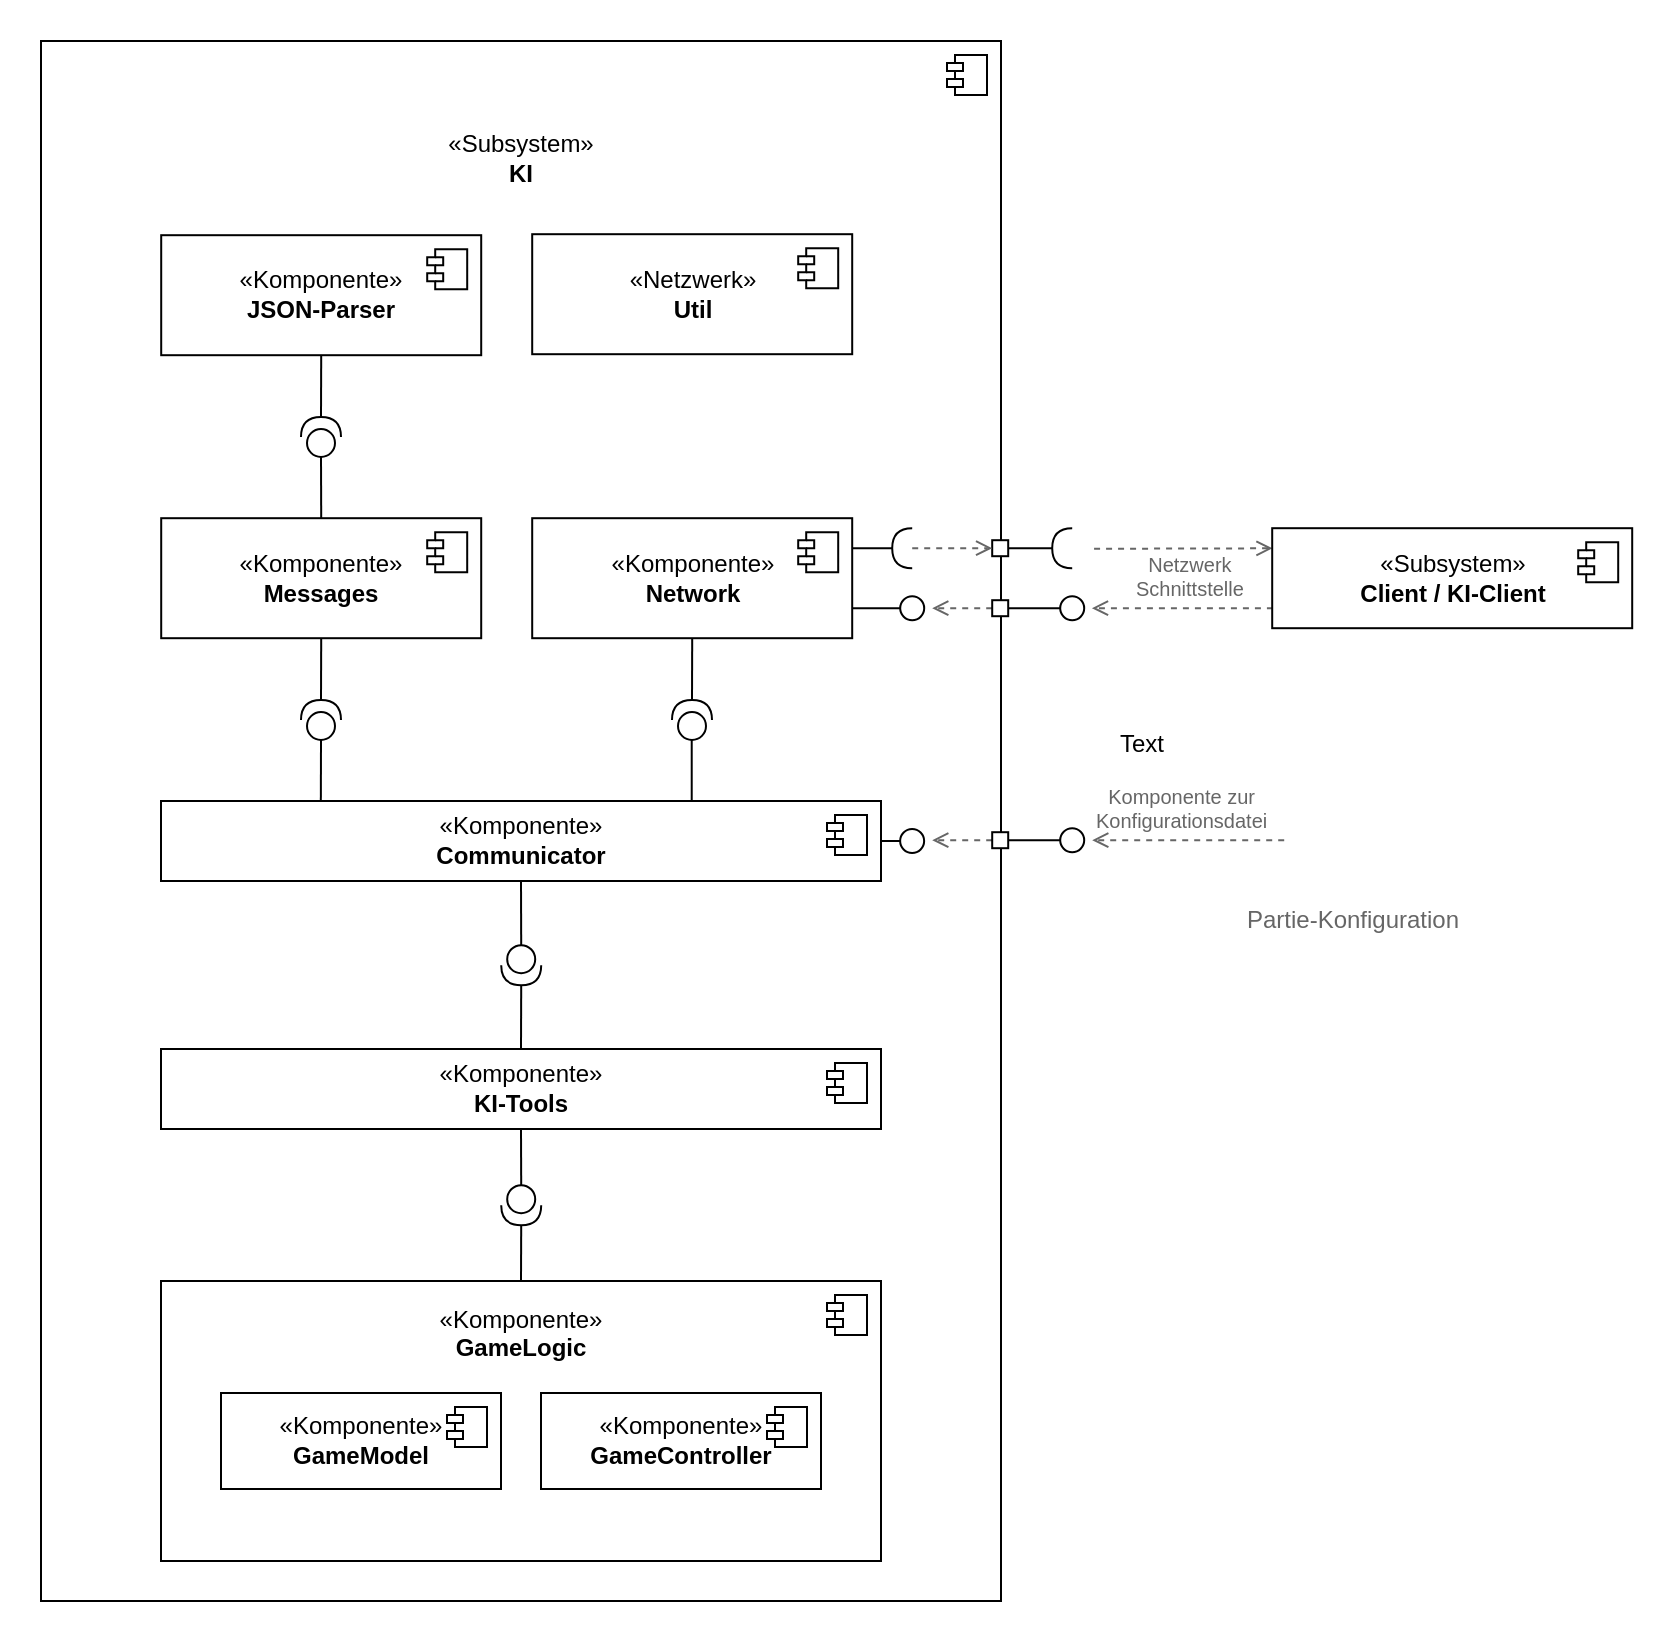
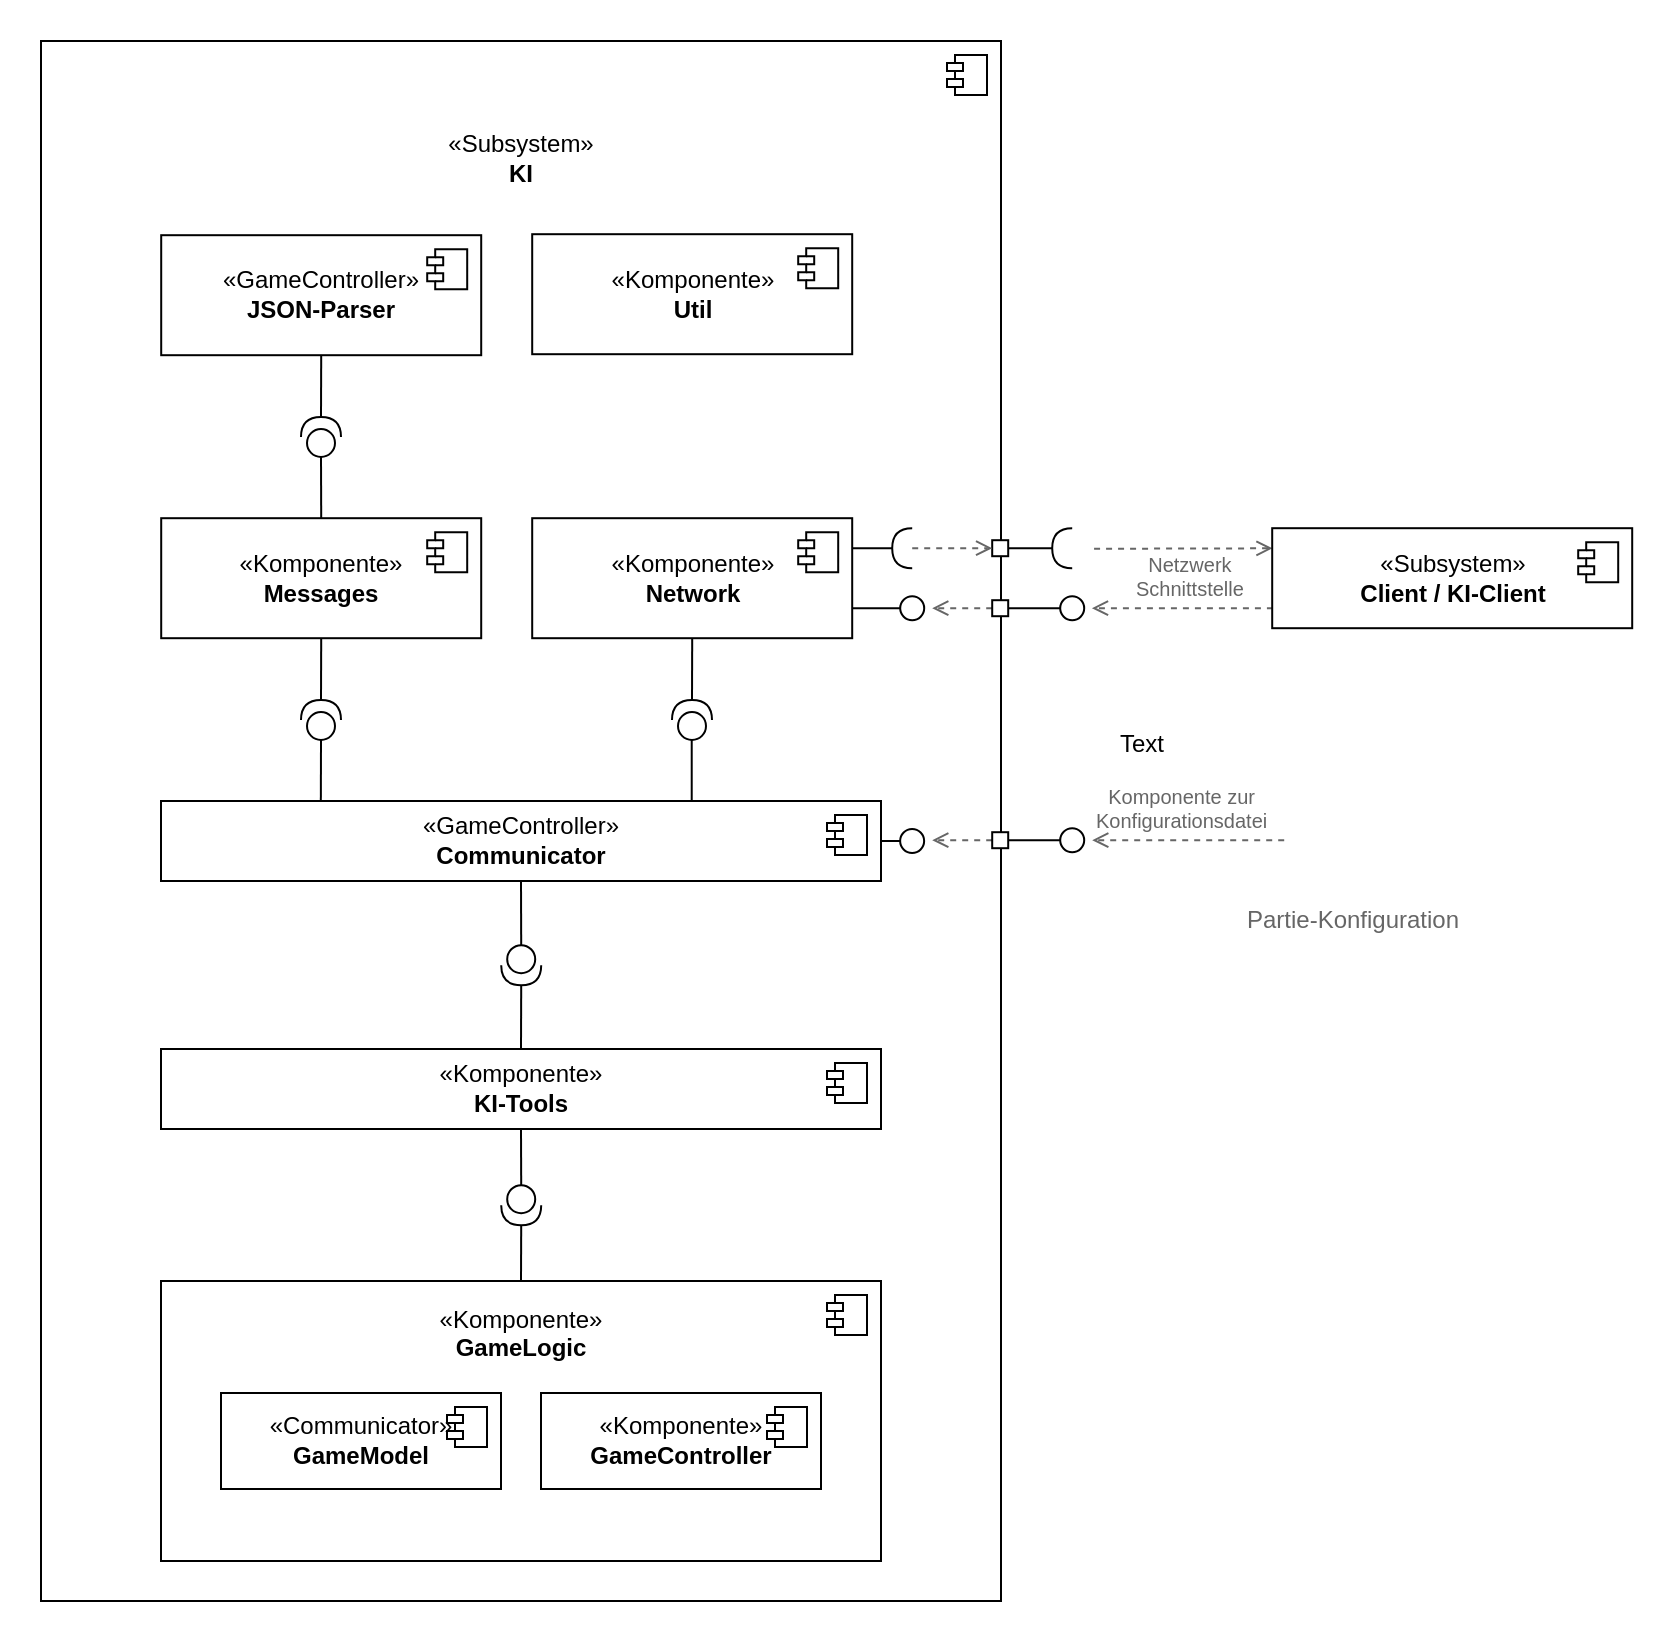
node "«Komponente» JSON-Parser": label "«Komponente» JSON-Parser" -> "«GameController» JSON-Parser"
node "«Netzwerk» Util": label "«Netzwerk» Util" -> "«Komponente» Util"
node "«Komponente» Communicator": label "«Komponente» Communicator" -> "«GameController» Communicator"
node "«Komponente» GameModel": label "«Komponente» GameModel" -> "«Communicator» GameModel"
